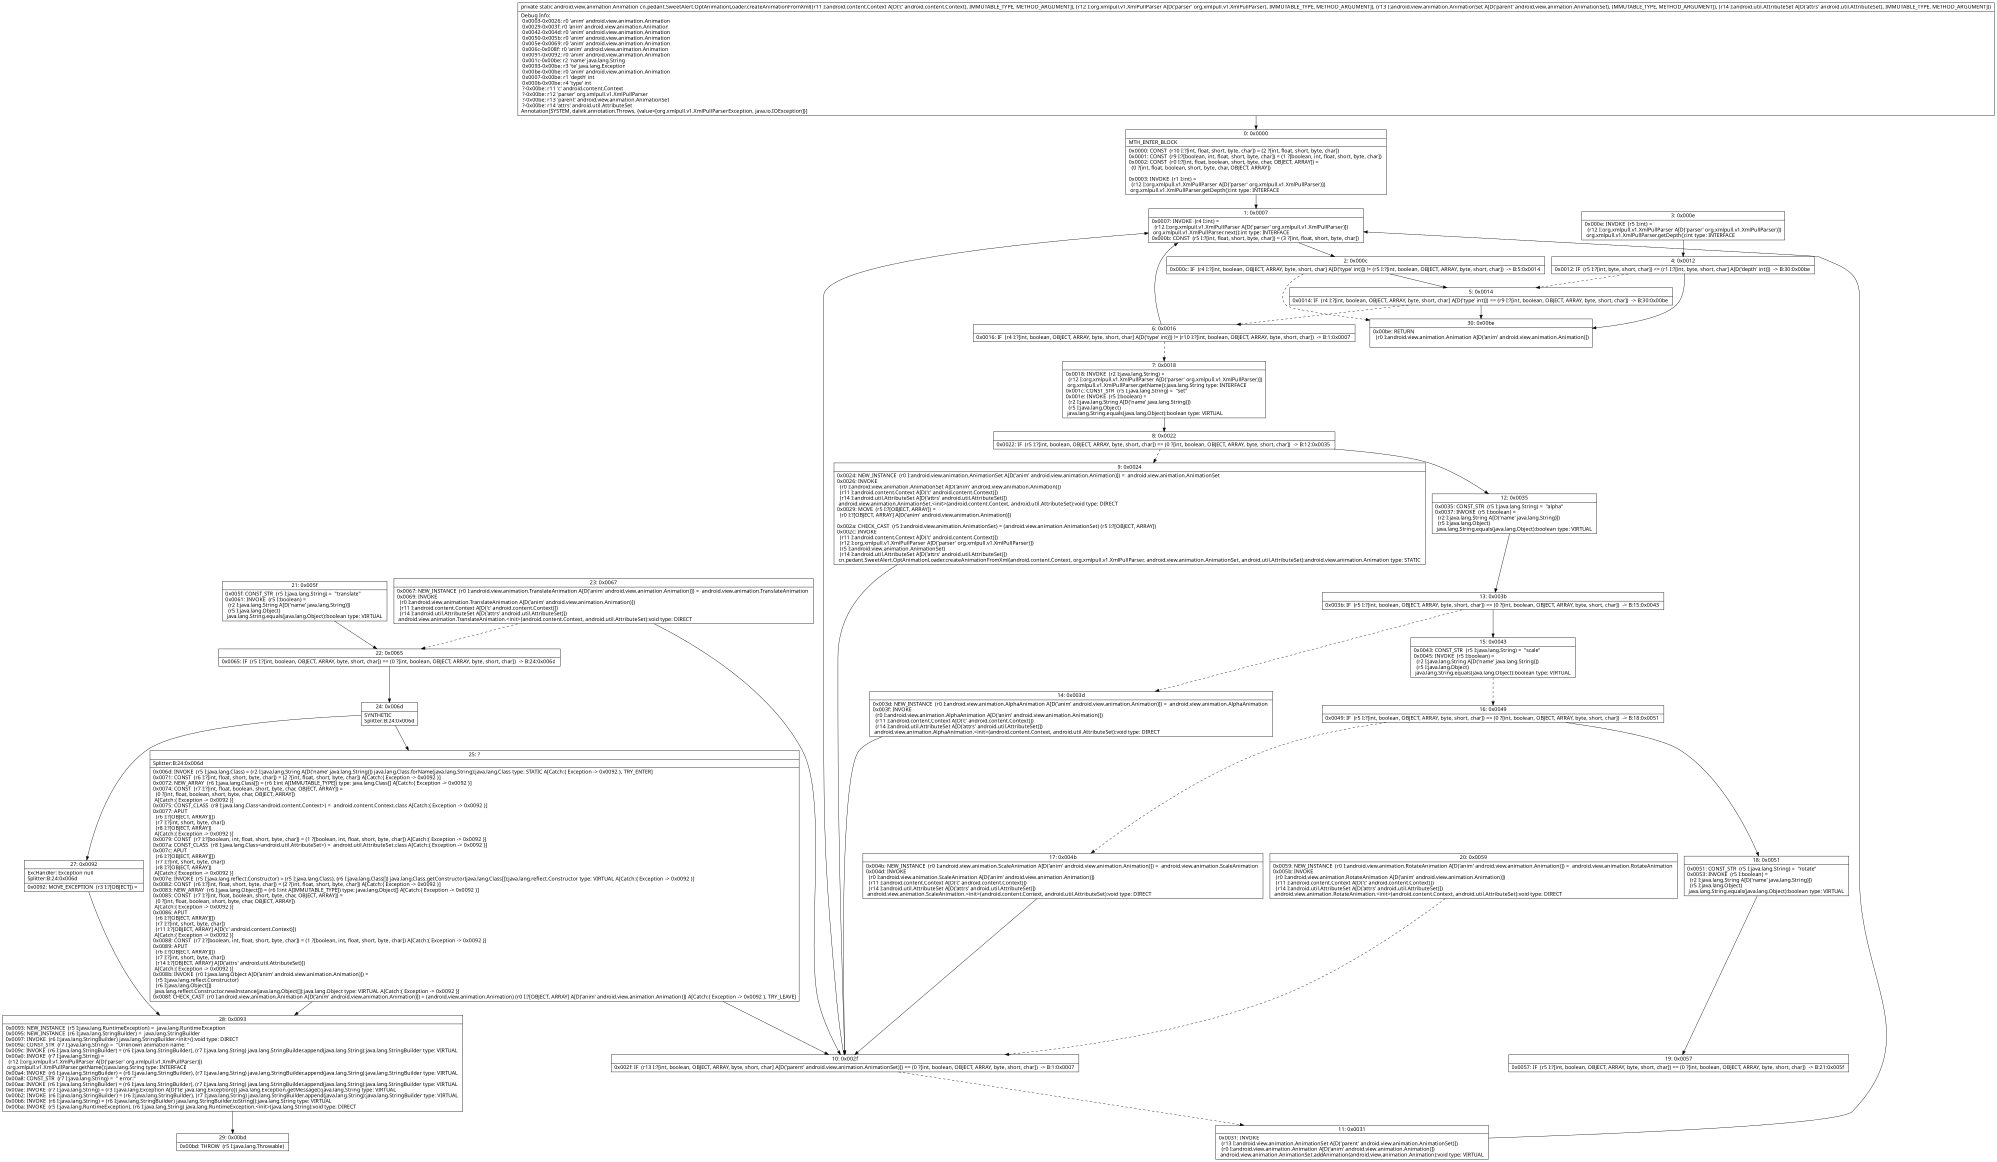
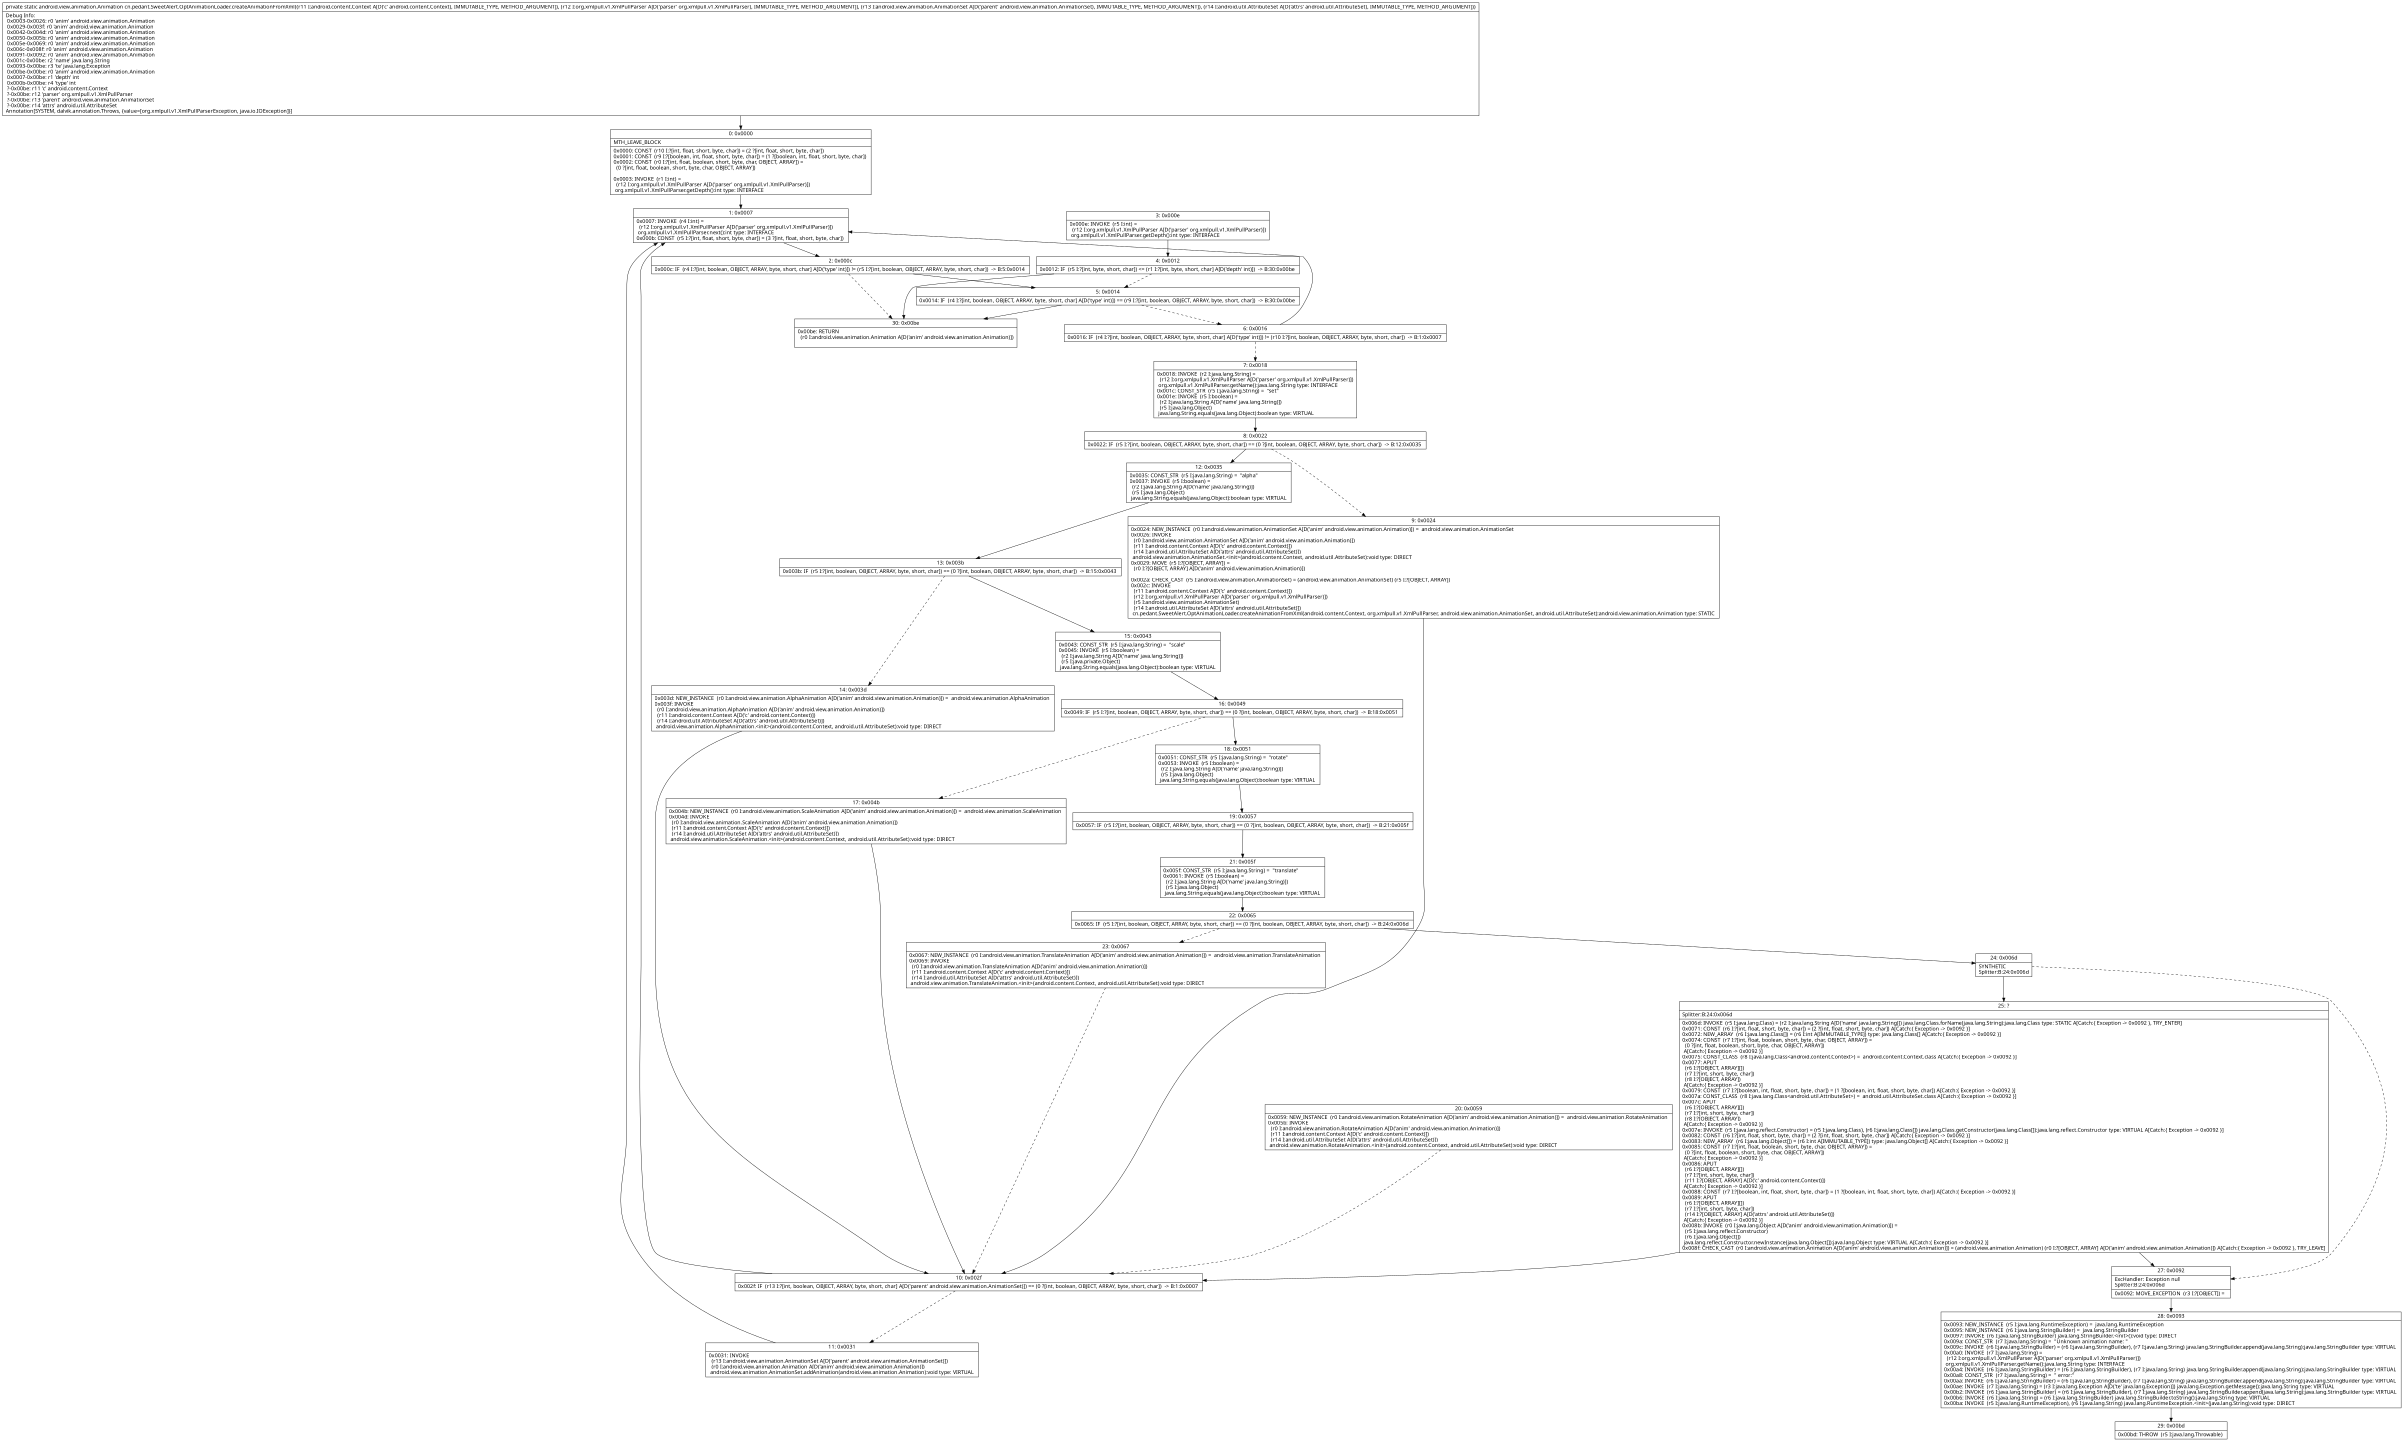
node "0: 0x0000": text "MTH_ENTER_BLOCK" -> "MTH_LEAVE_BLOCK"
edge "23: 0x0067" -> "22: 0x0065": reversed
node "15: 0x0043": text "(r5 I:java.lang.Object)" -> "(r5 I:java.private.Object)"
edge "15: 0x0043" -> "16: 0x0049": style dashed -> solid
edge "24: 0x006d" -> "27: 0x0092": style solid -> dashed
edge "23: 0x0067" -> "10: 0x002f": style solid -> dashed
edge "19: 0x0057" -> "21: 0x005f": added
edge "25: ?" -> "28: 0x0093": now "25: ?" -> "27: 0x0092"
